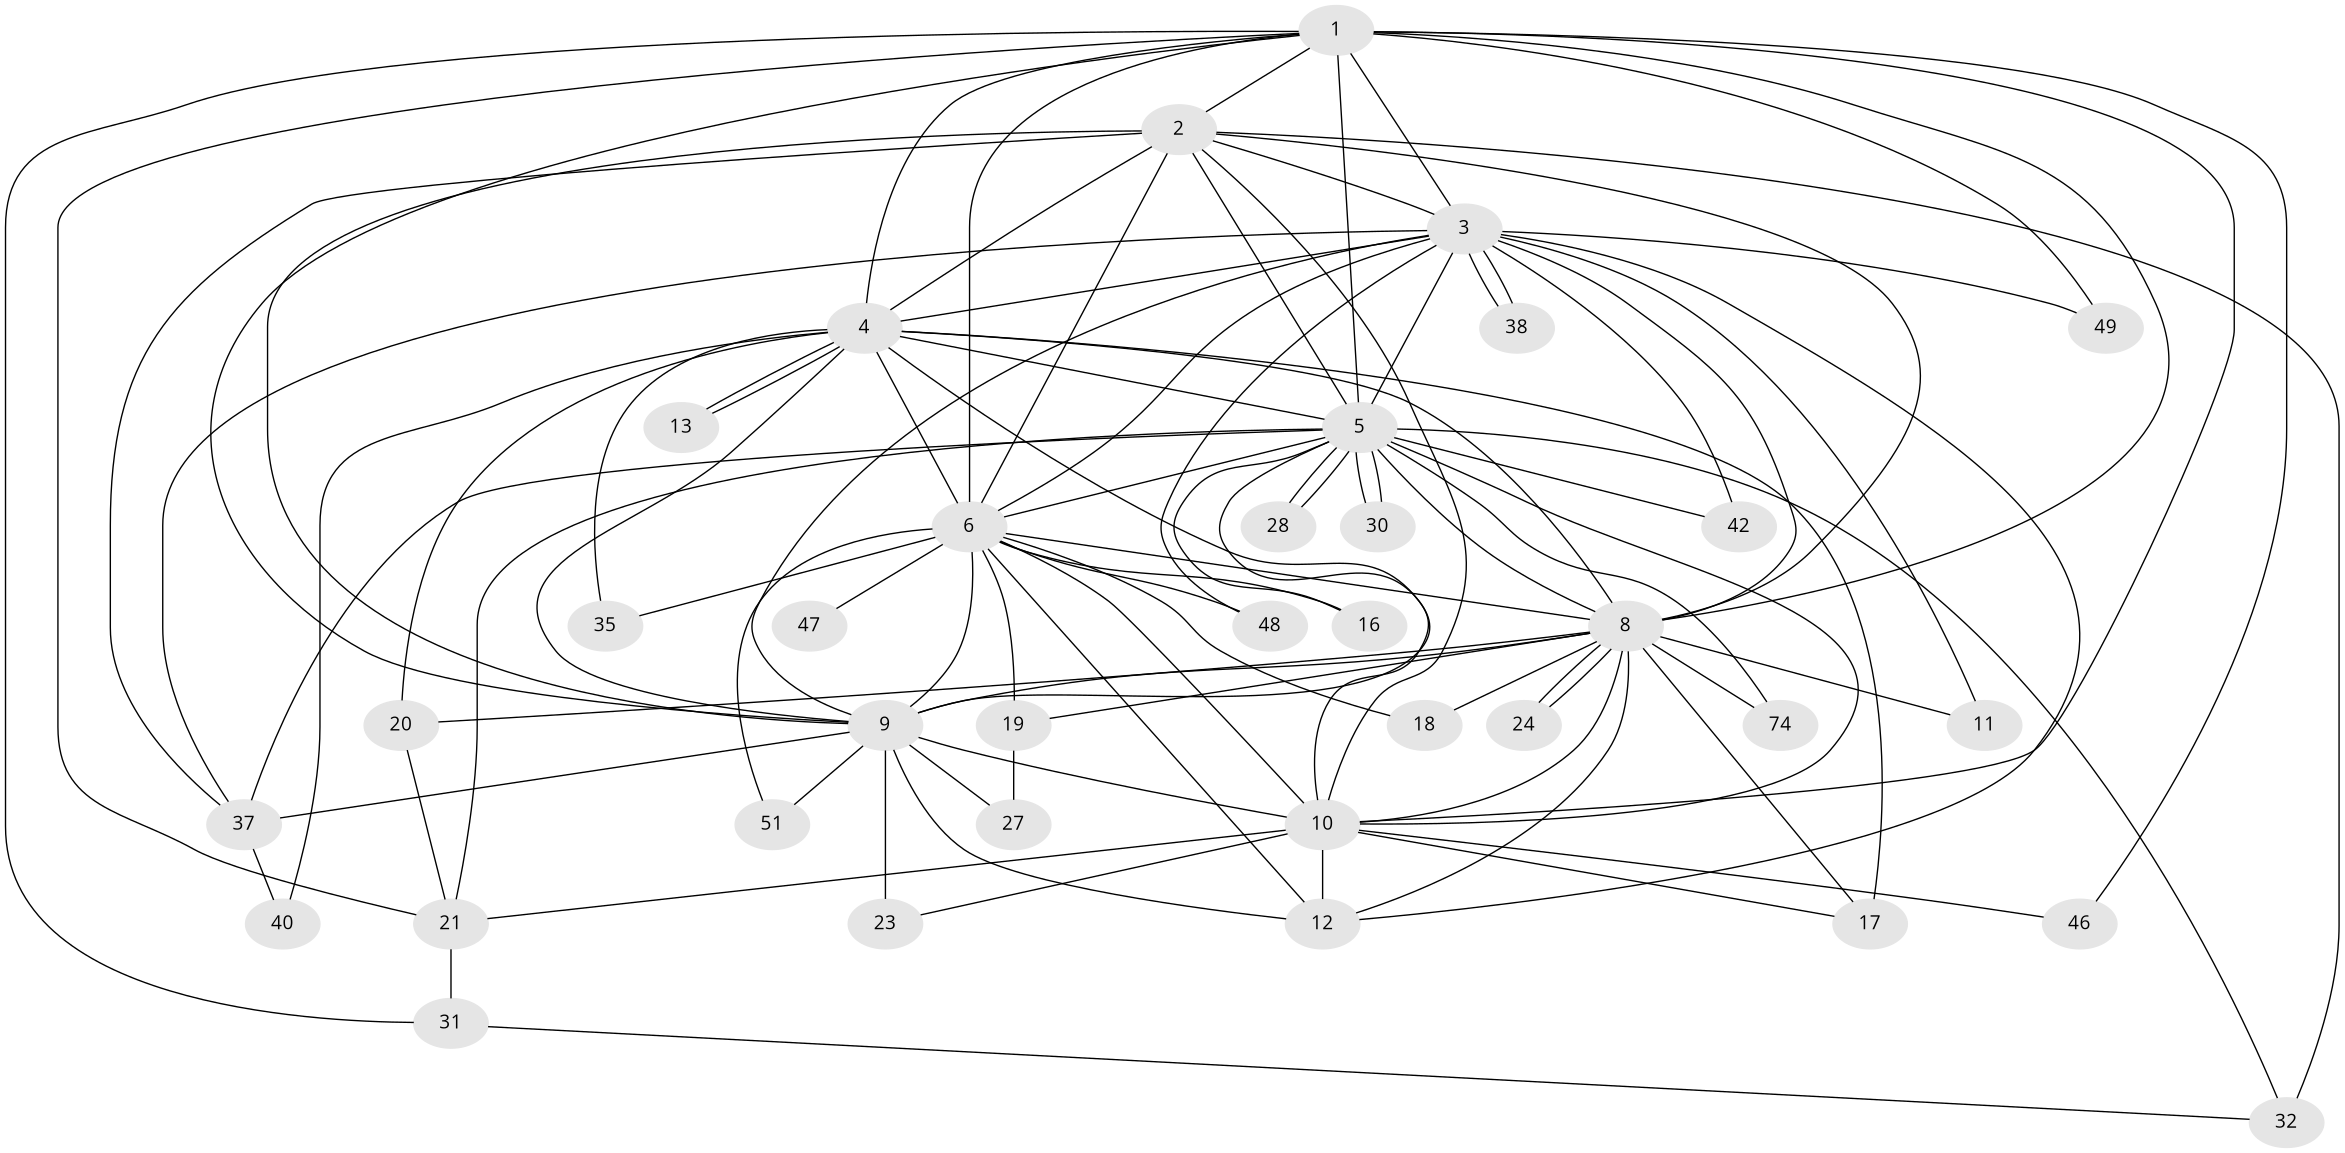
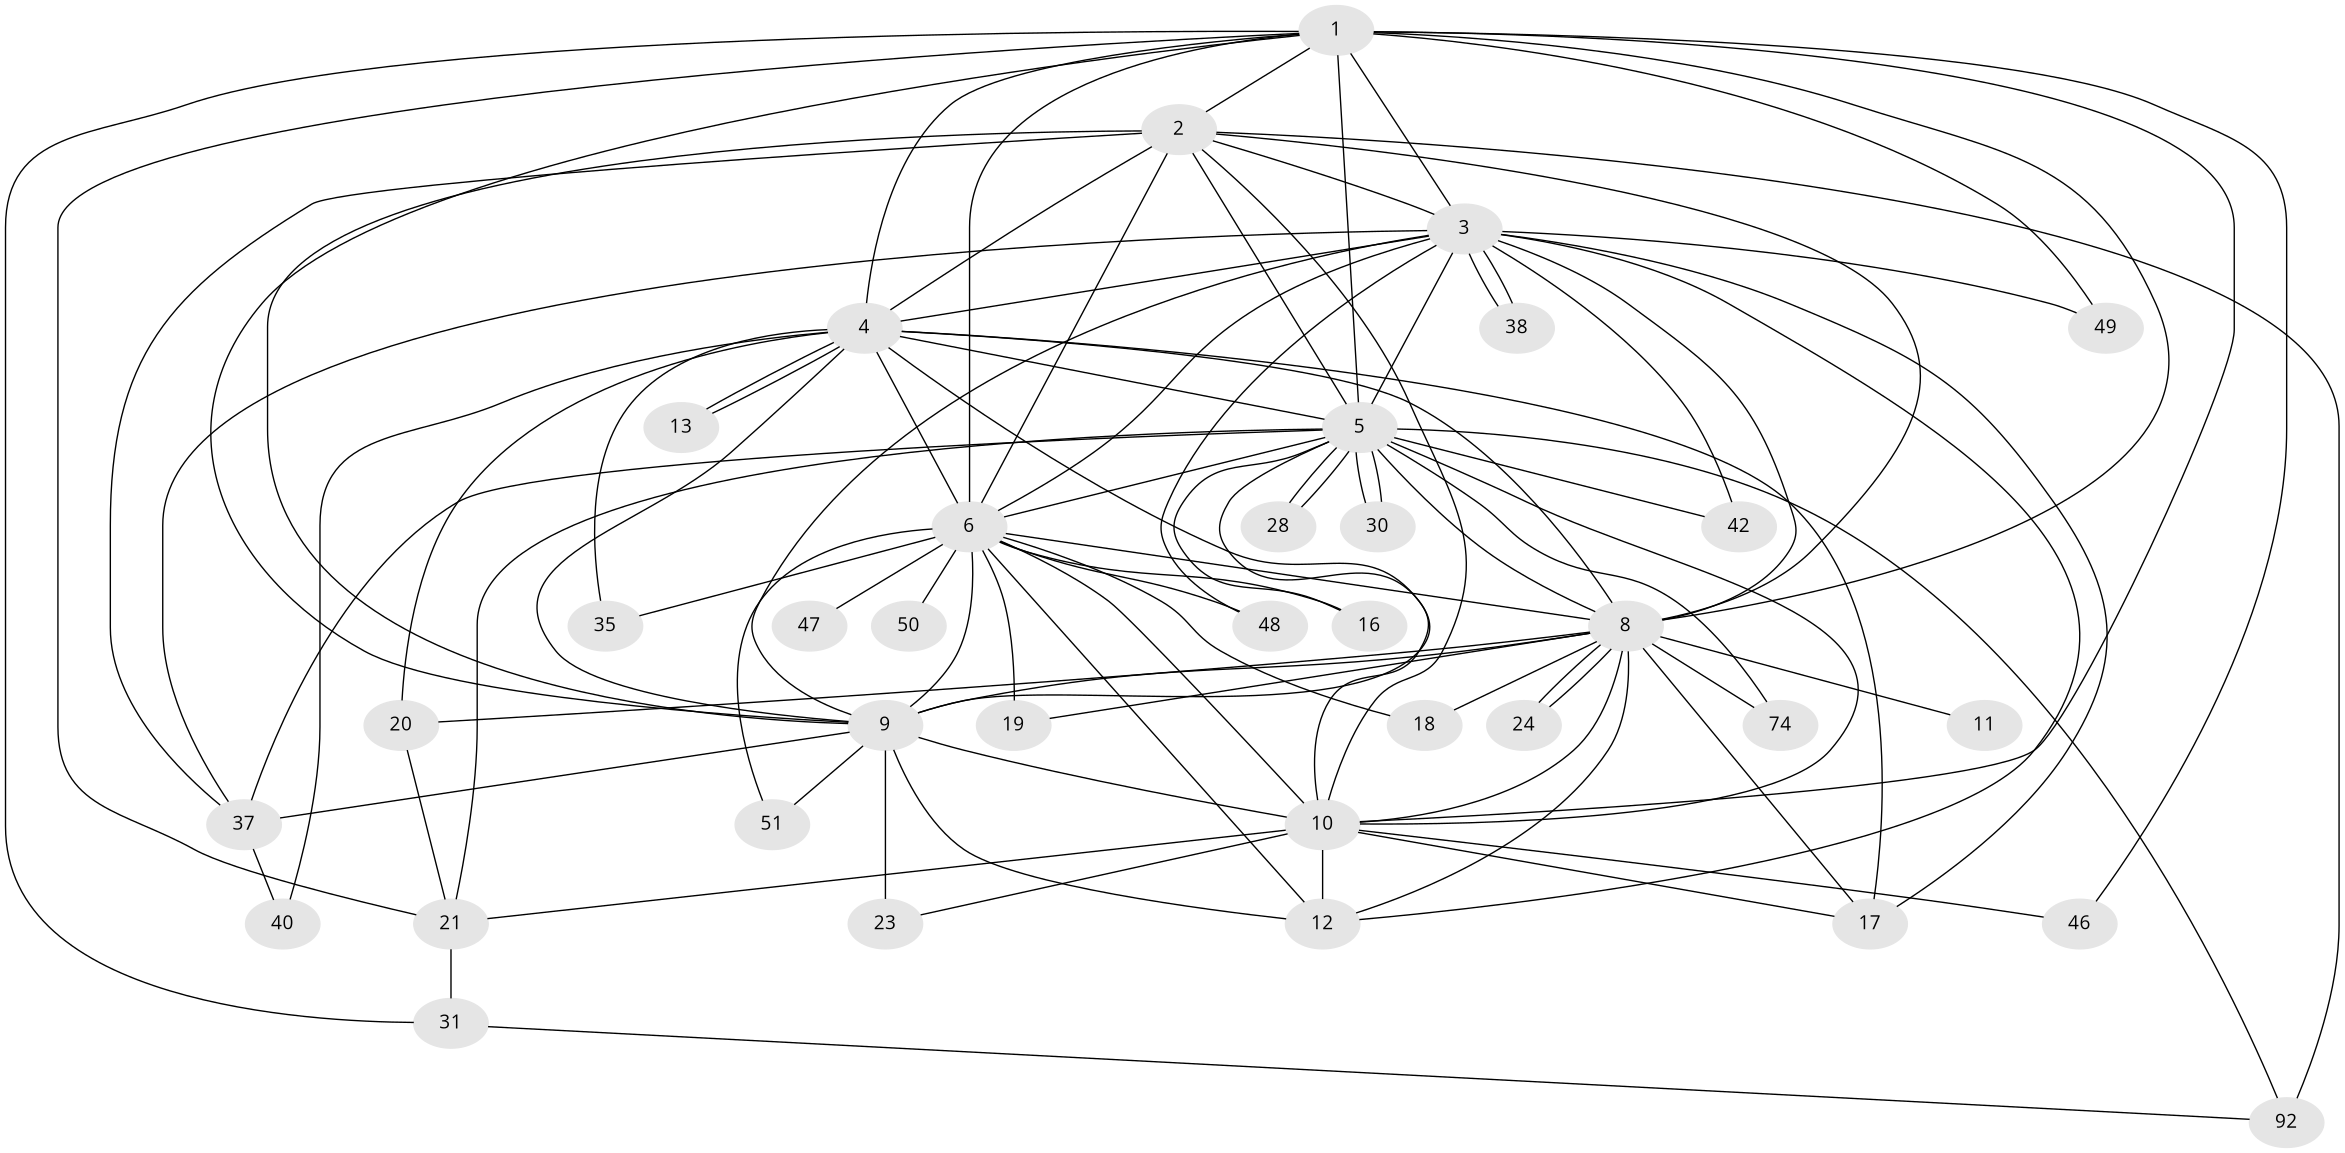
edge "3" -- "11": now "3" -- "17"
node "50": added
node "27": removed
node "32": label "32" -> "92"
